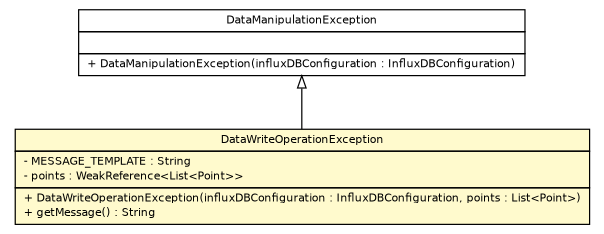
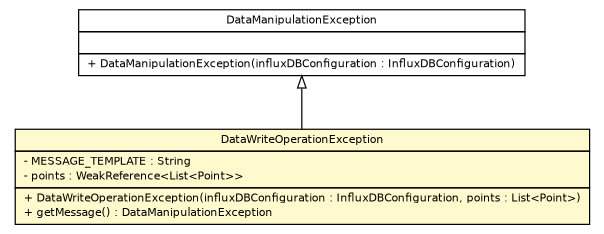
node "DataWriteOperationException": text "+ getMessage() : String" -> "+ getMessage() : DataManipulationException"
